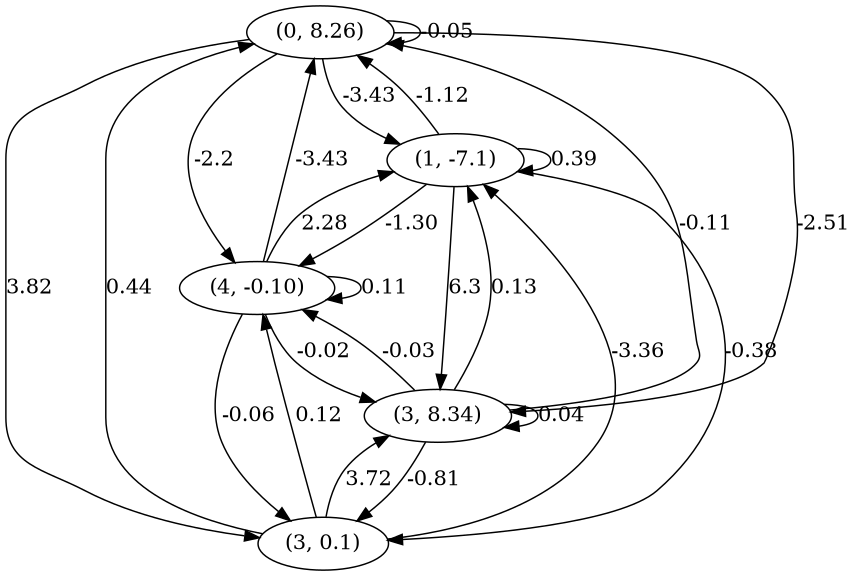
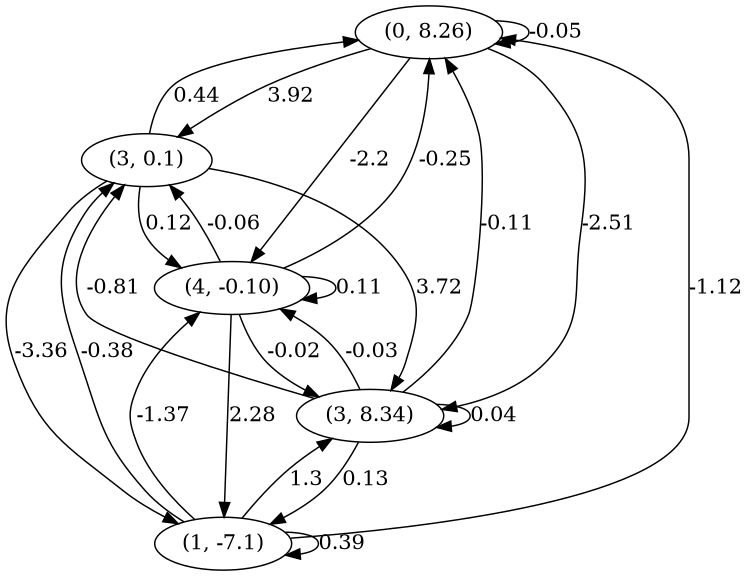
edge "(0, 8.26)" -> "(1, -7.1)": removed, label "-3.43"
edge "(4, -0.10)" -> "(0, 8.26)": label "-3.43" -> "-0.25"
edge "(1, -7.1)" -> "(4, -0.10)": label "-1.30" -> "-1.37"
edge "(0, 8.26)" -> "(3, 0.1)": label "3.82" -> "3.92"
edge "(1, -7.1)" -> "(3, 8.34)": label "6.3" -> "1.3"
